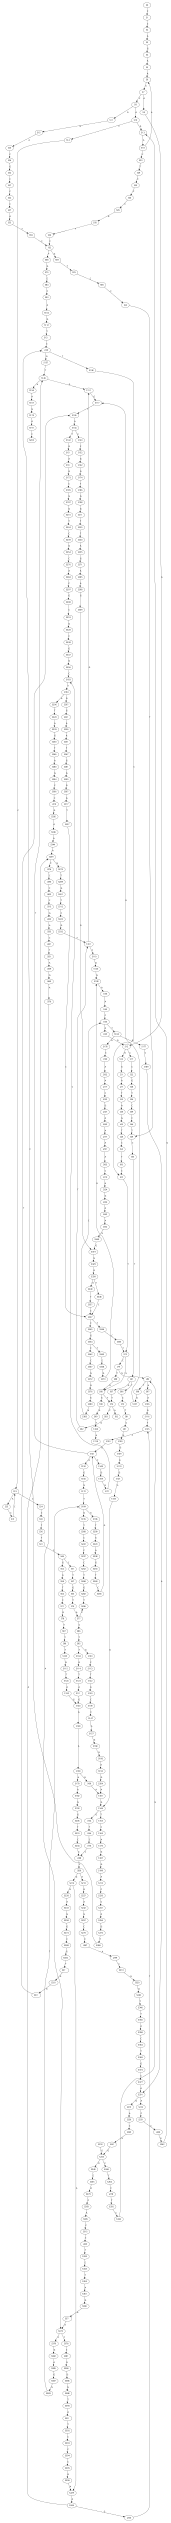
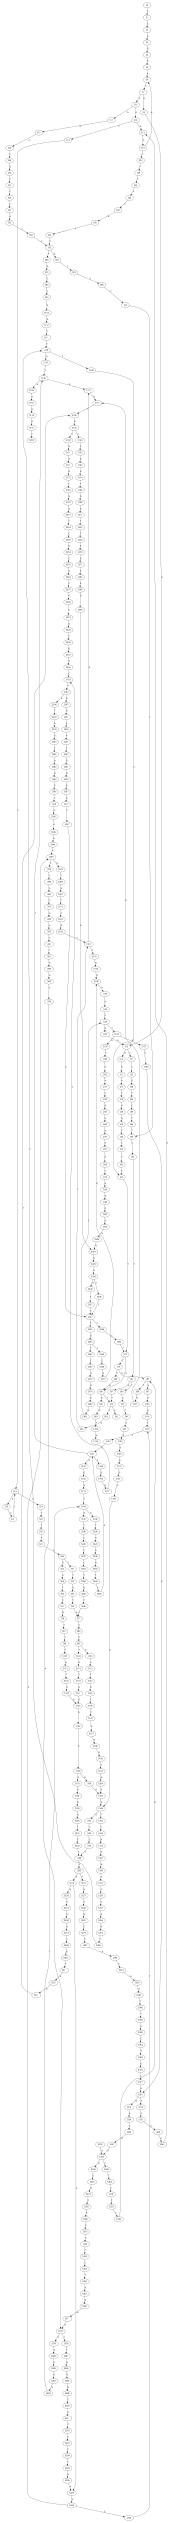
edge "S77" -> "S296": reversed
